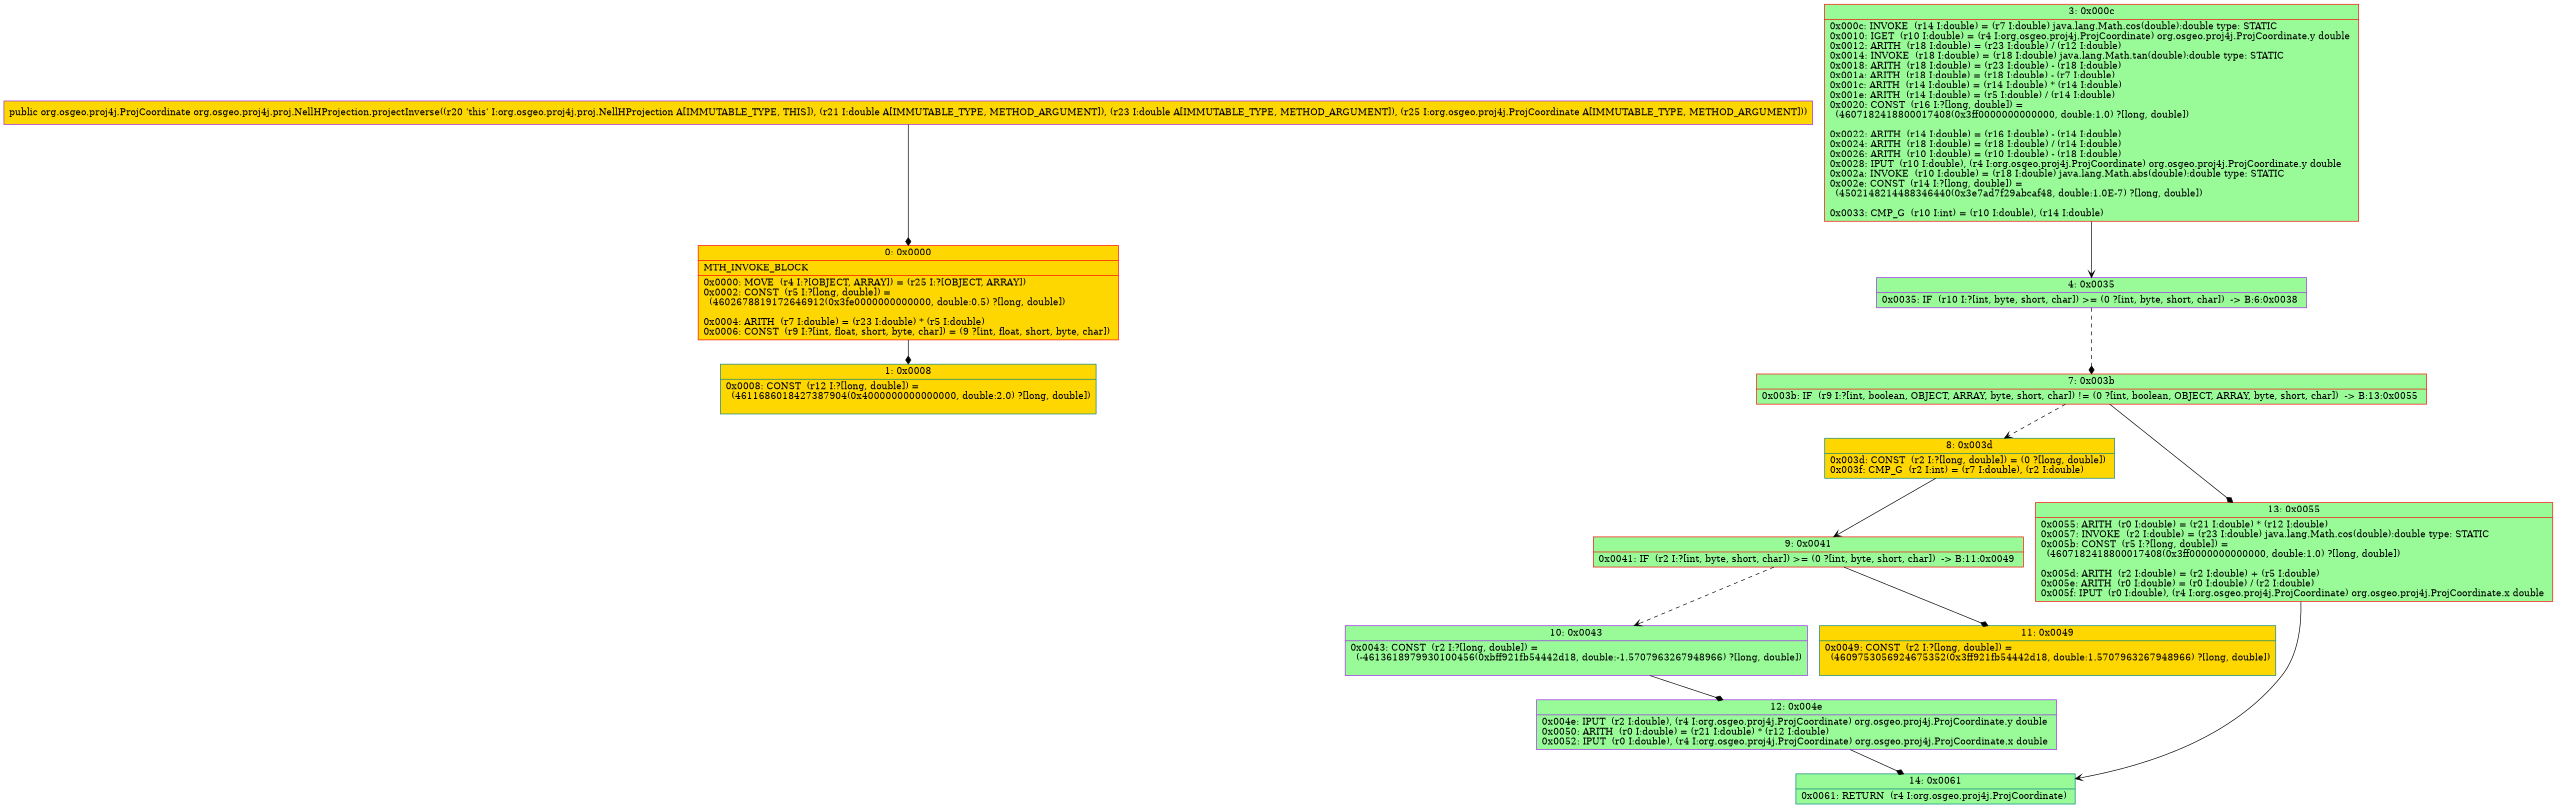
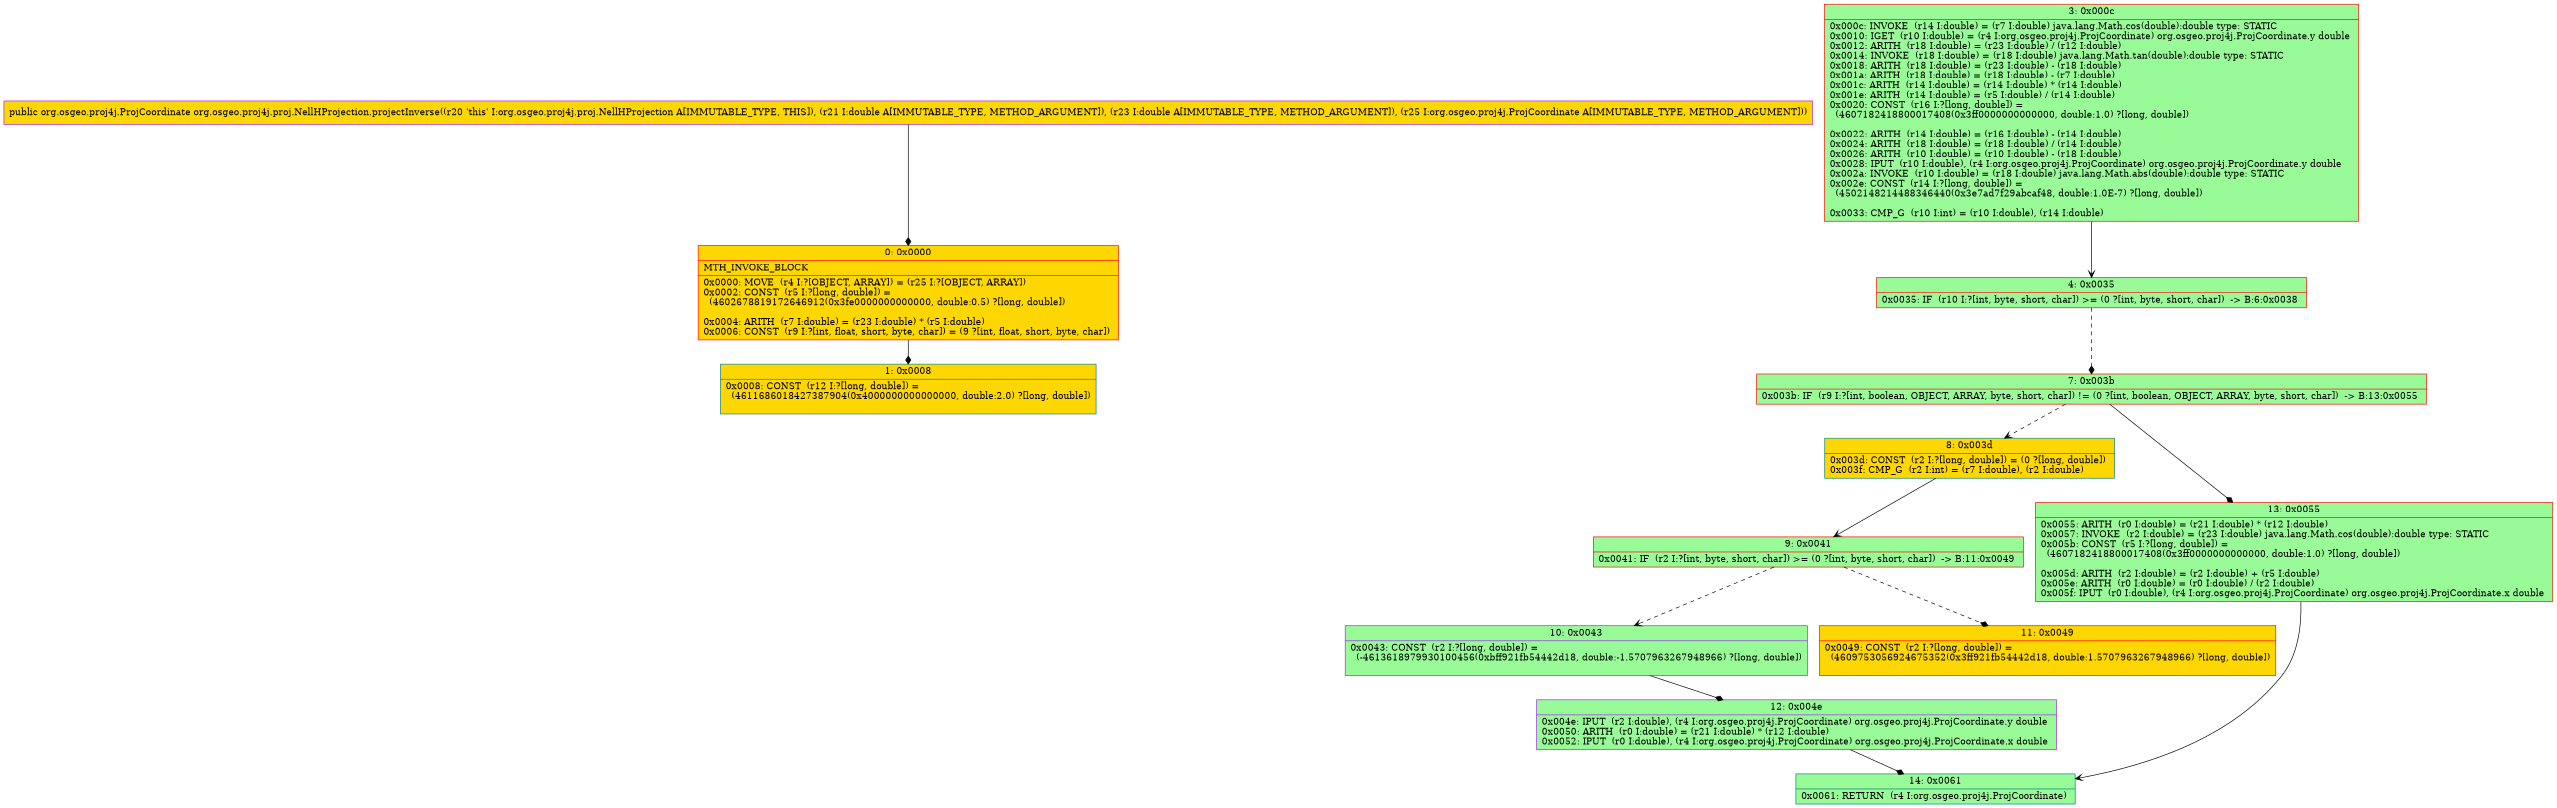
node "4: 0x0035": color purple -> red
edge "9: 0x0041" -> "11: 0x0049": style solid -> dashed
node "11: 0x0049": color teal -> red
